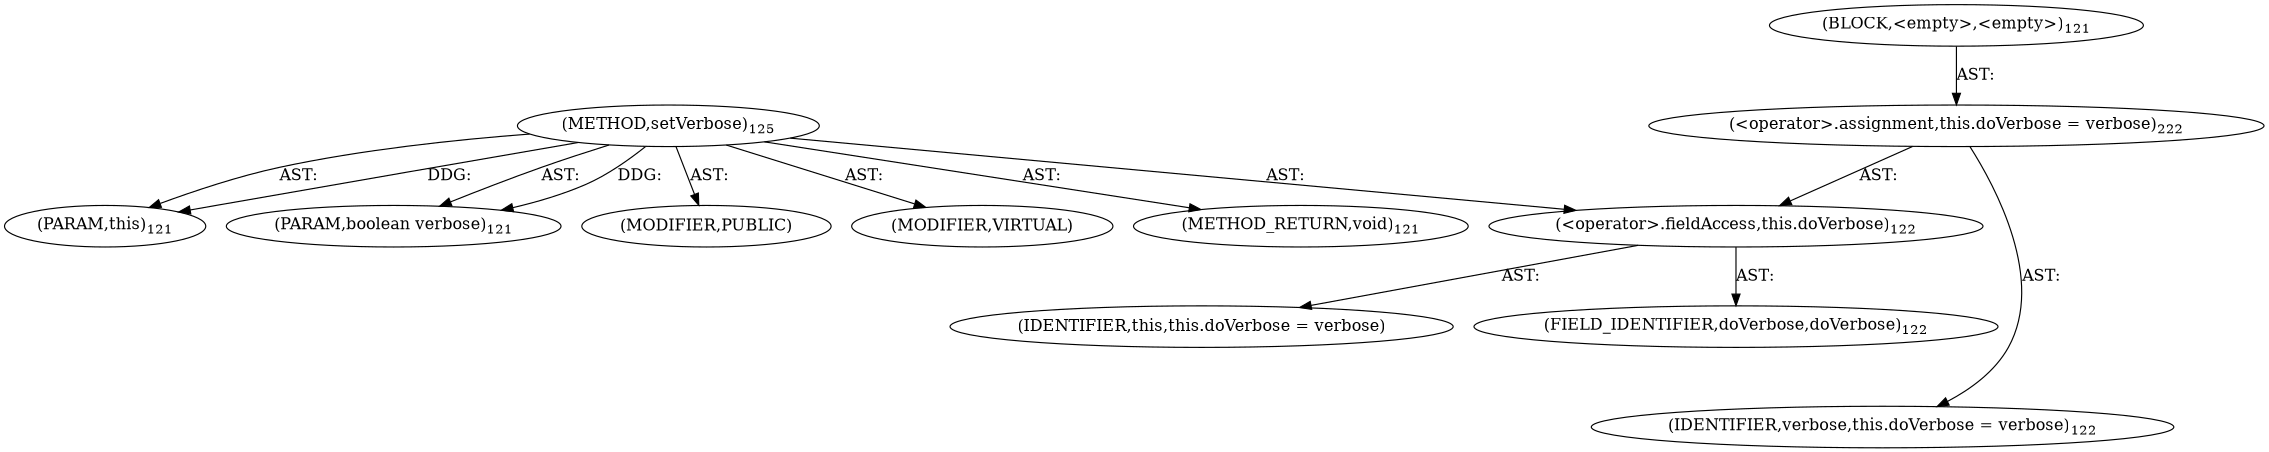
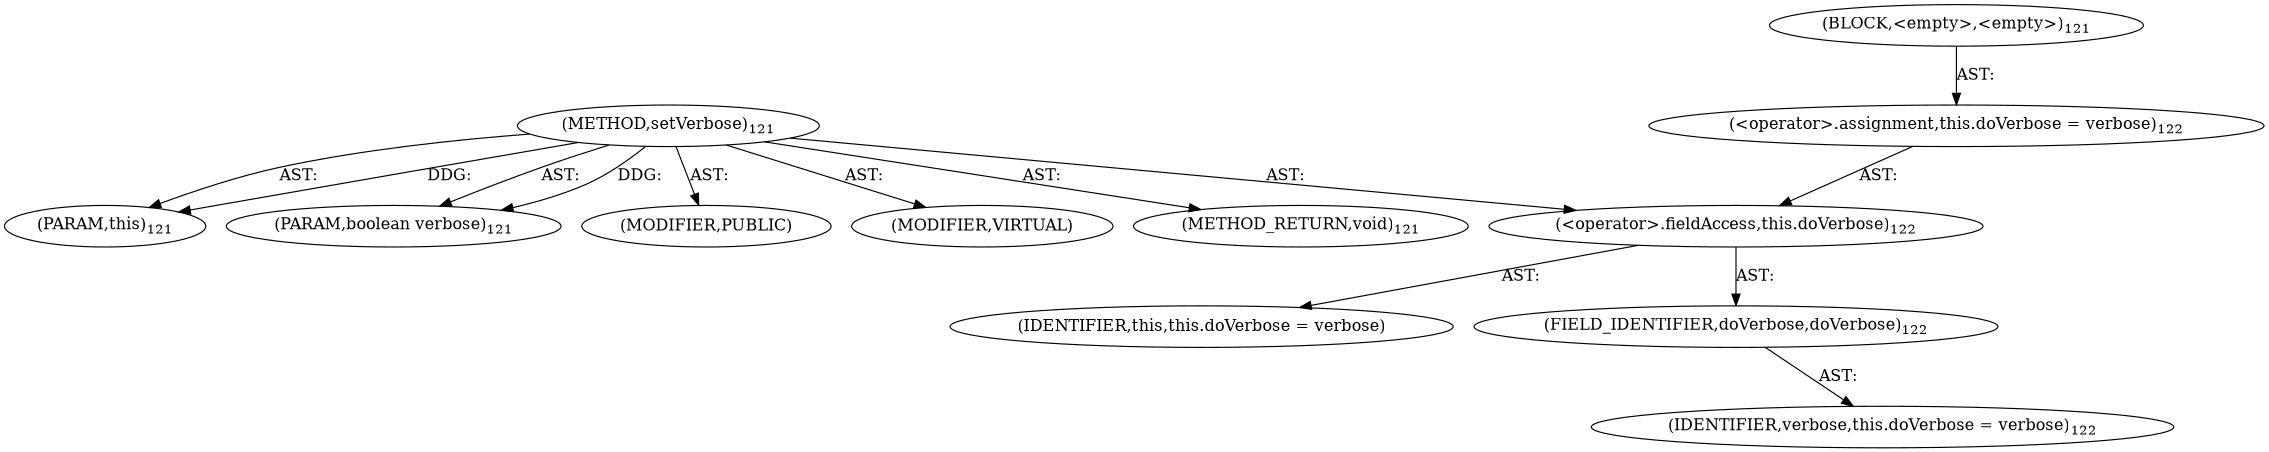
node "(METHOD,setVerbose)": text "125" -> "121"
node "(<operator>.assignment,this.doVerbose = verbose)": text "222" -> "122"
edge "(<operator>.assignment,this.doVerbose = verbose)" -> "(IDENTIFIER,verbose,this.doVerbose = verbose)": now "(FIELD_IDENTIFIER,doVerbose,doVerbose)" -> "(IDENTIFIER,verbose,this.doVerbose = verbose)"
